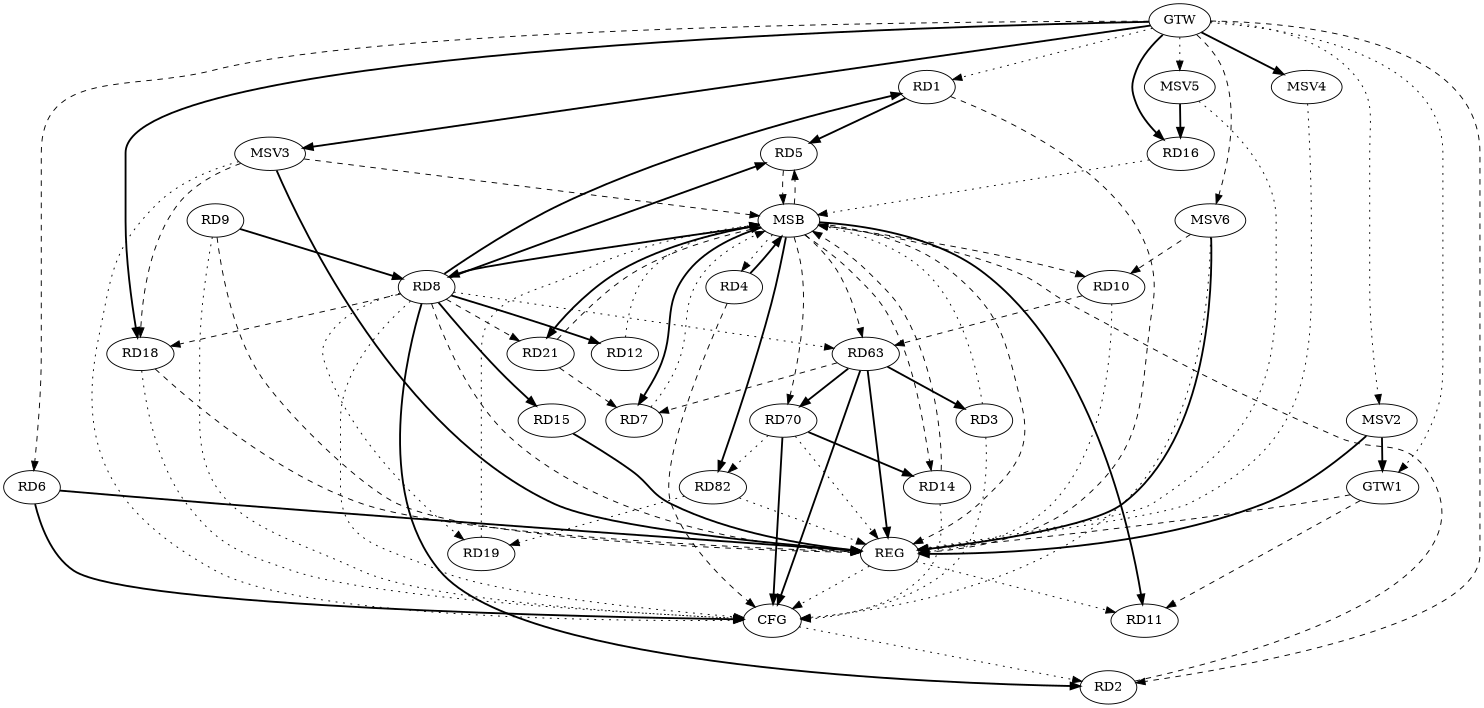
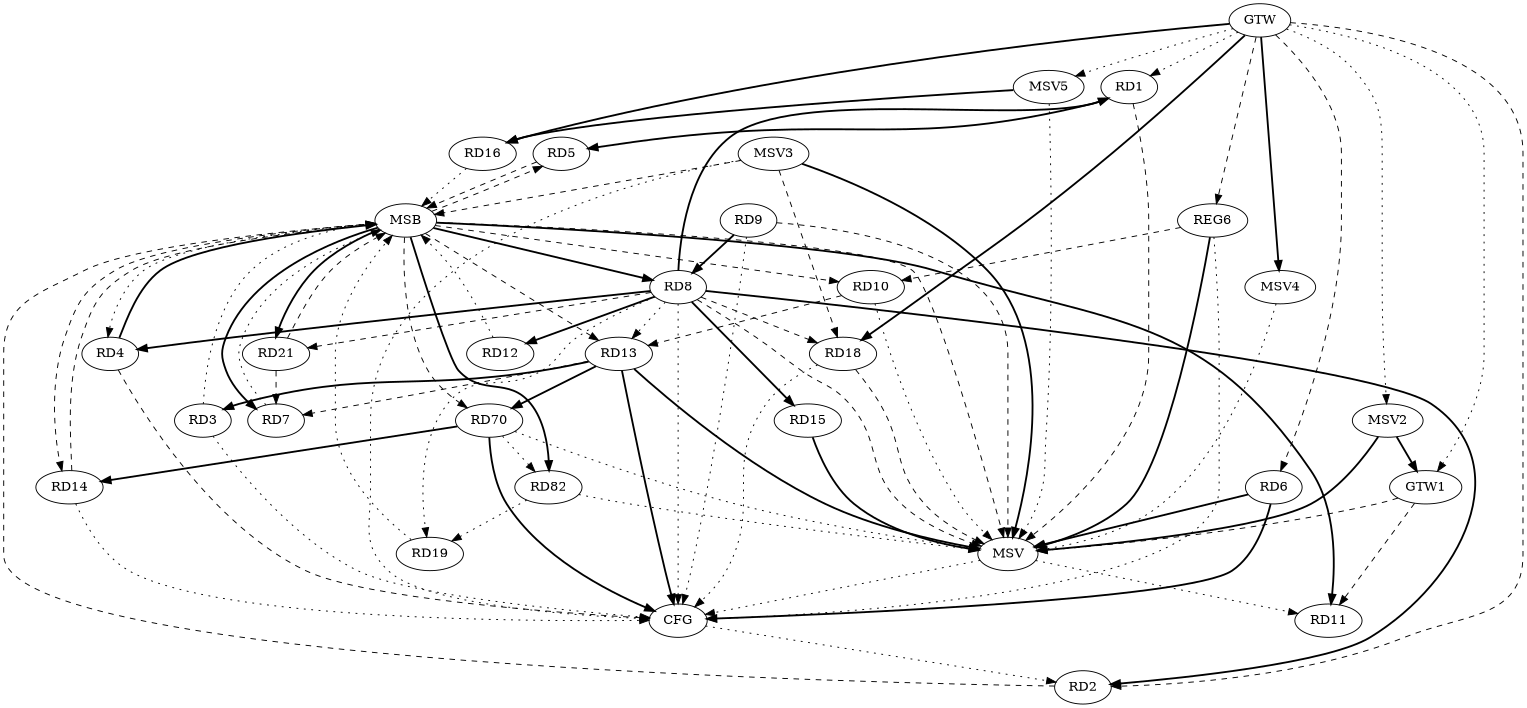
edge "GTW" -> "MSV3": removed
node "MSV6": label "MSV6" -> "REG6"
edge "RD8" -> "RD5": now "RD8" -> "RD4"
node "RD63": label "RD63" -> "RD13"
node "REG": label "REG" -> "MSV"
